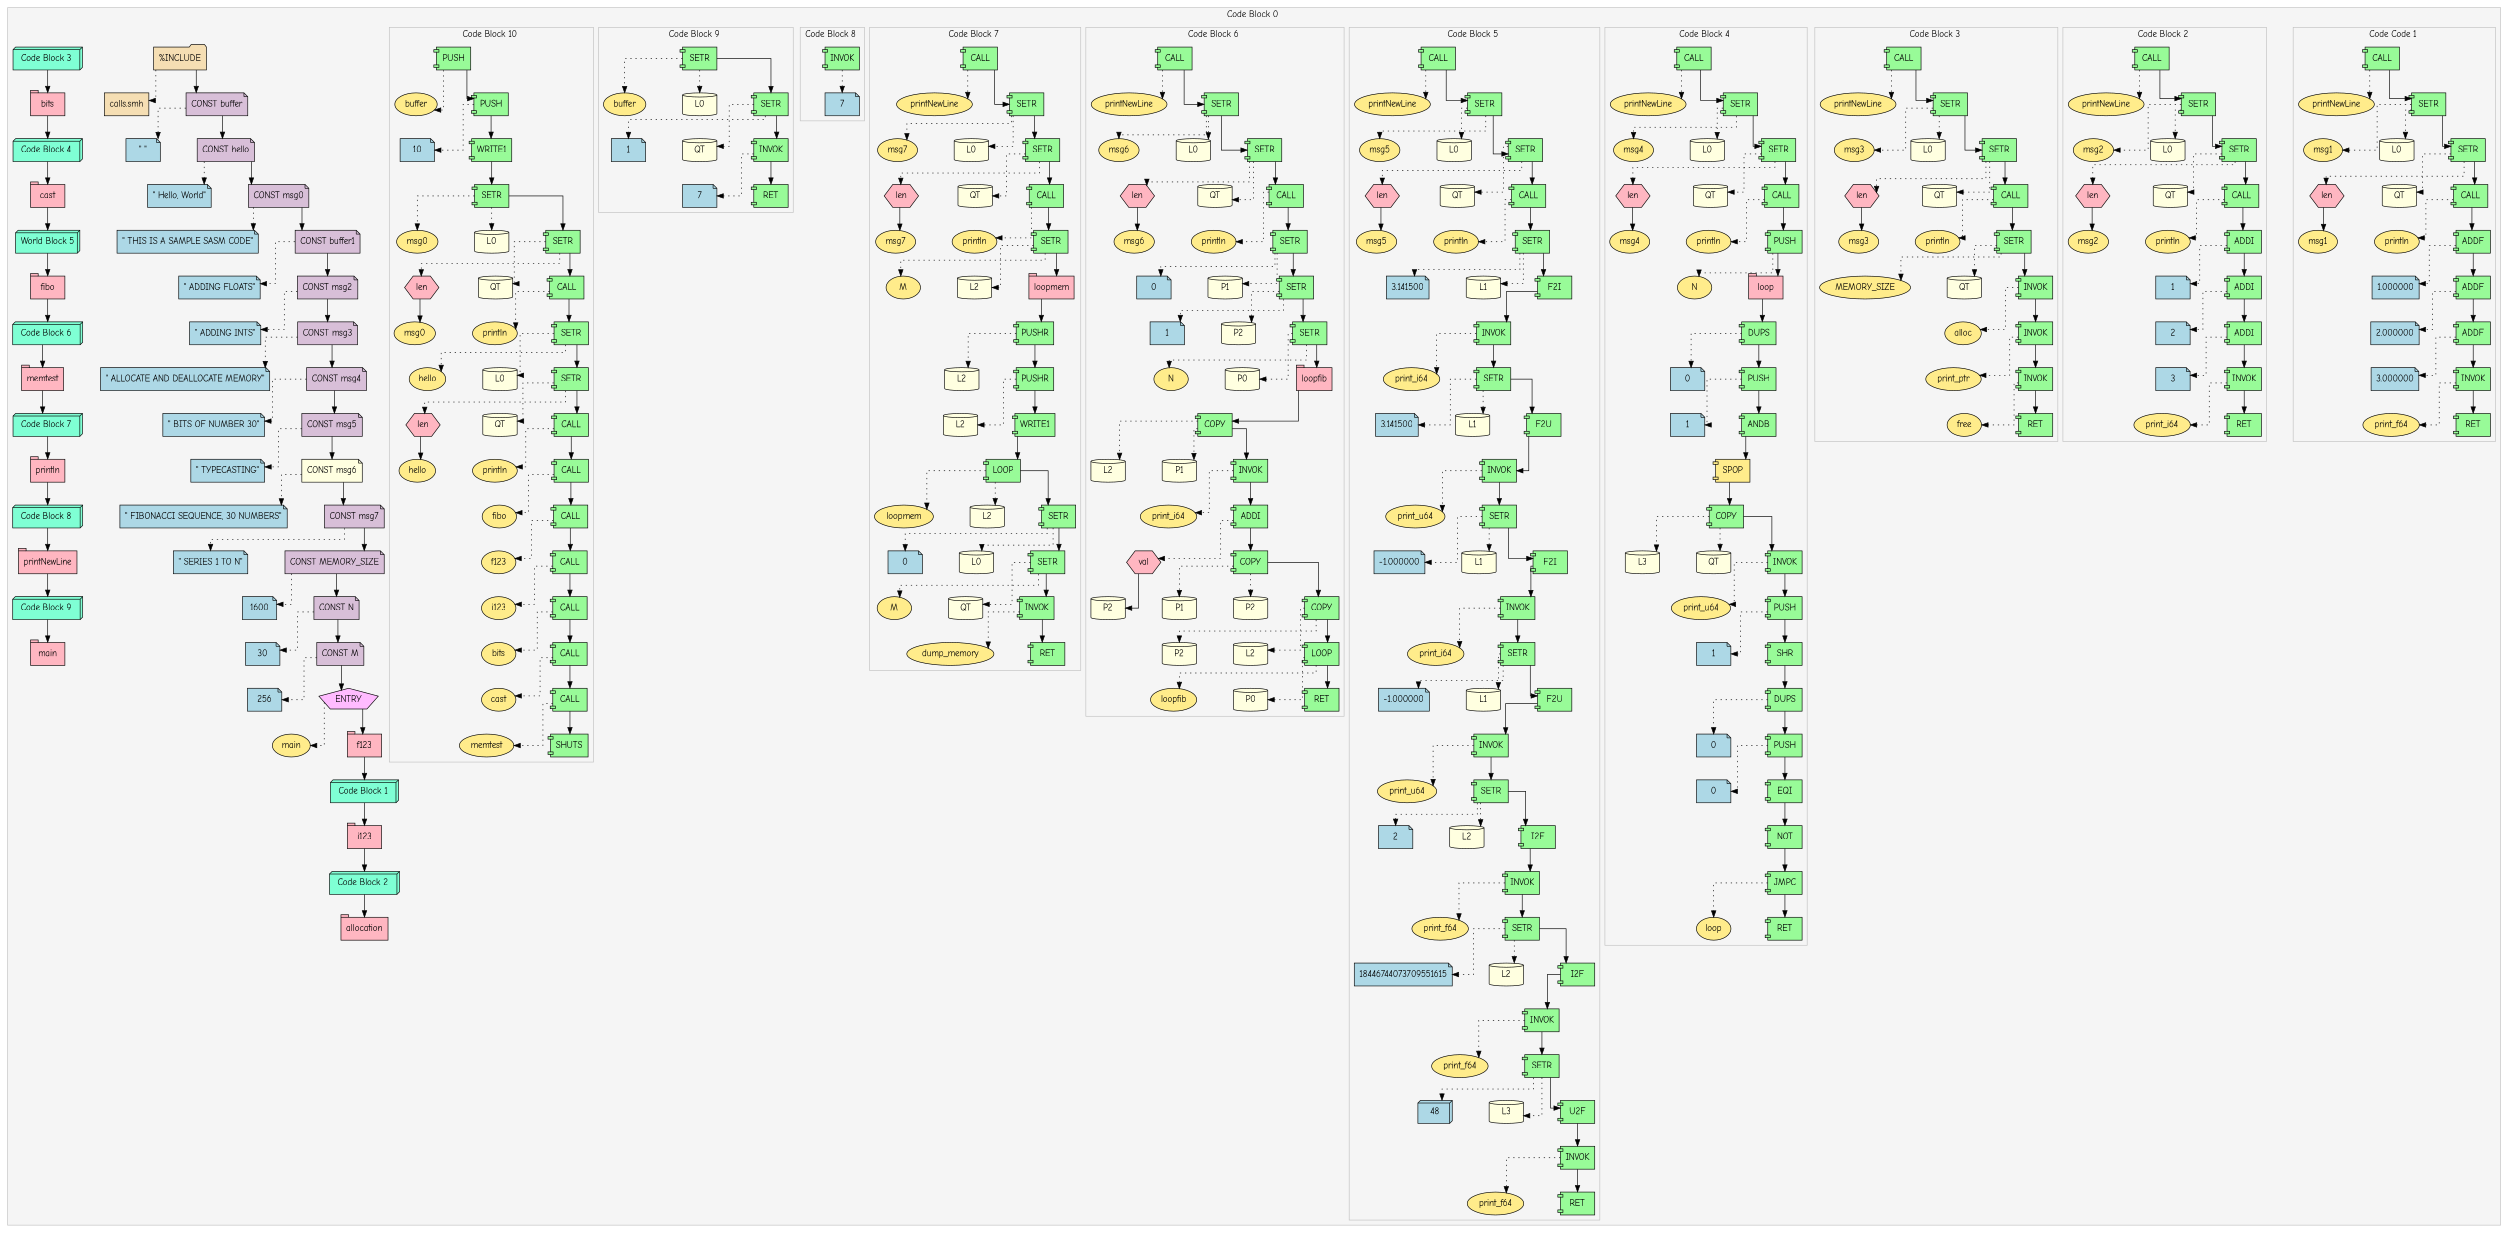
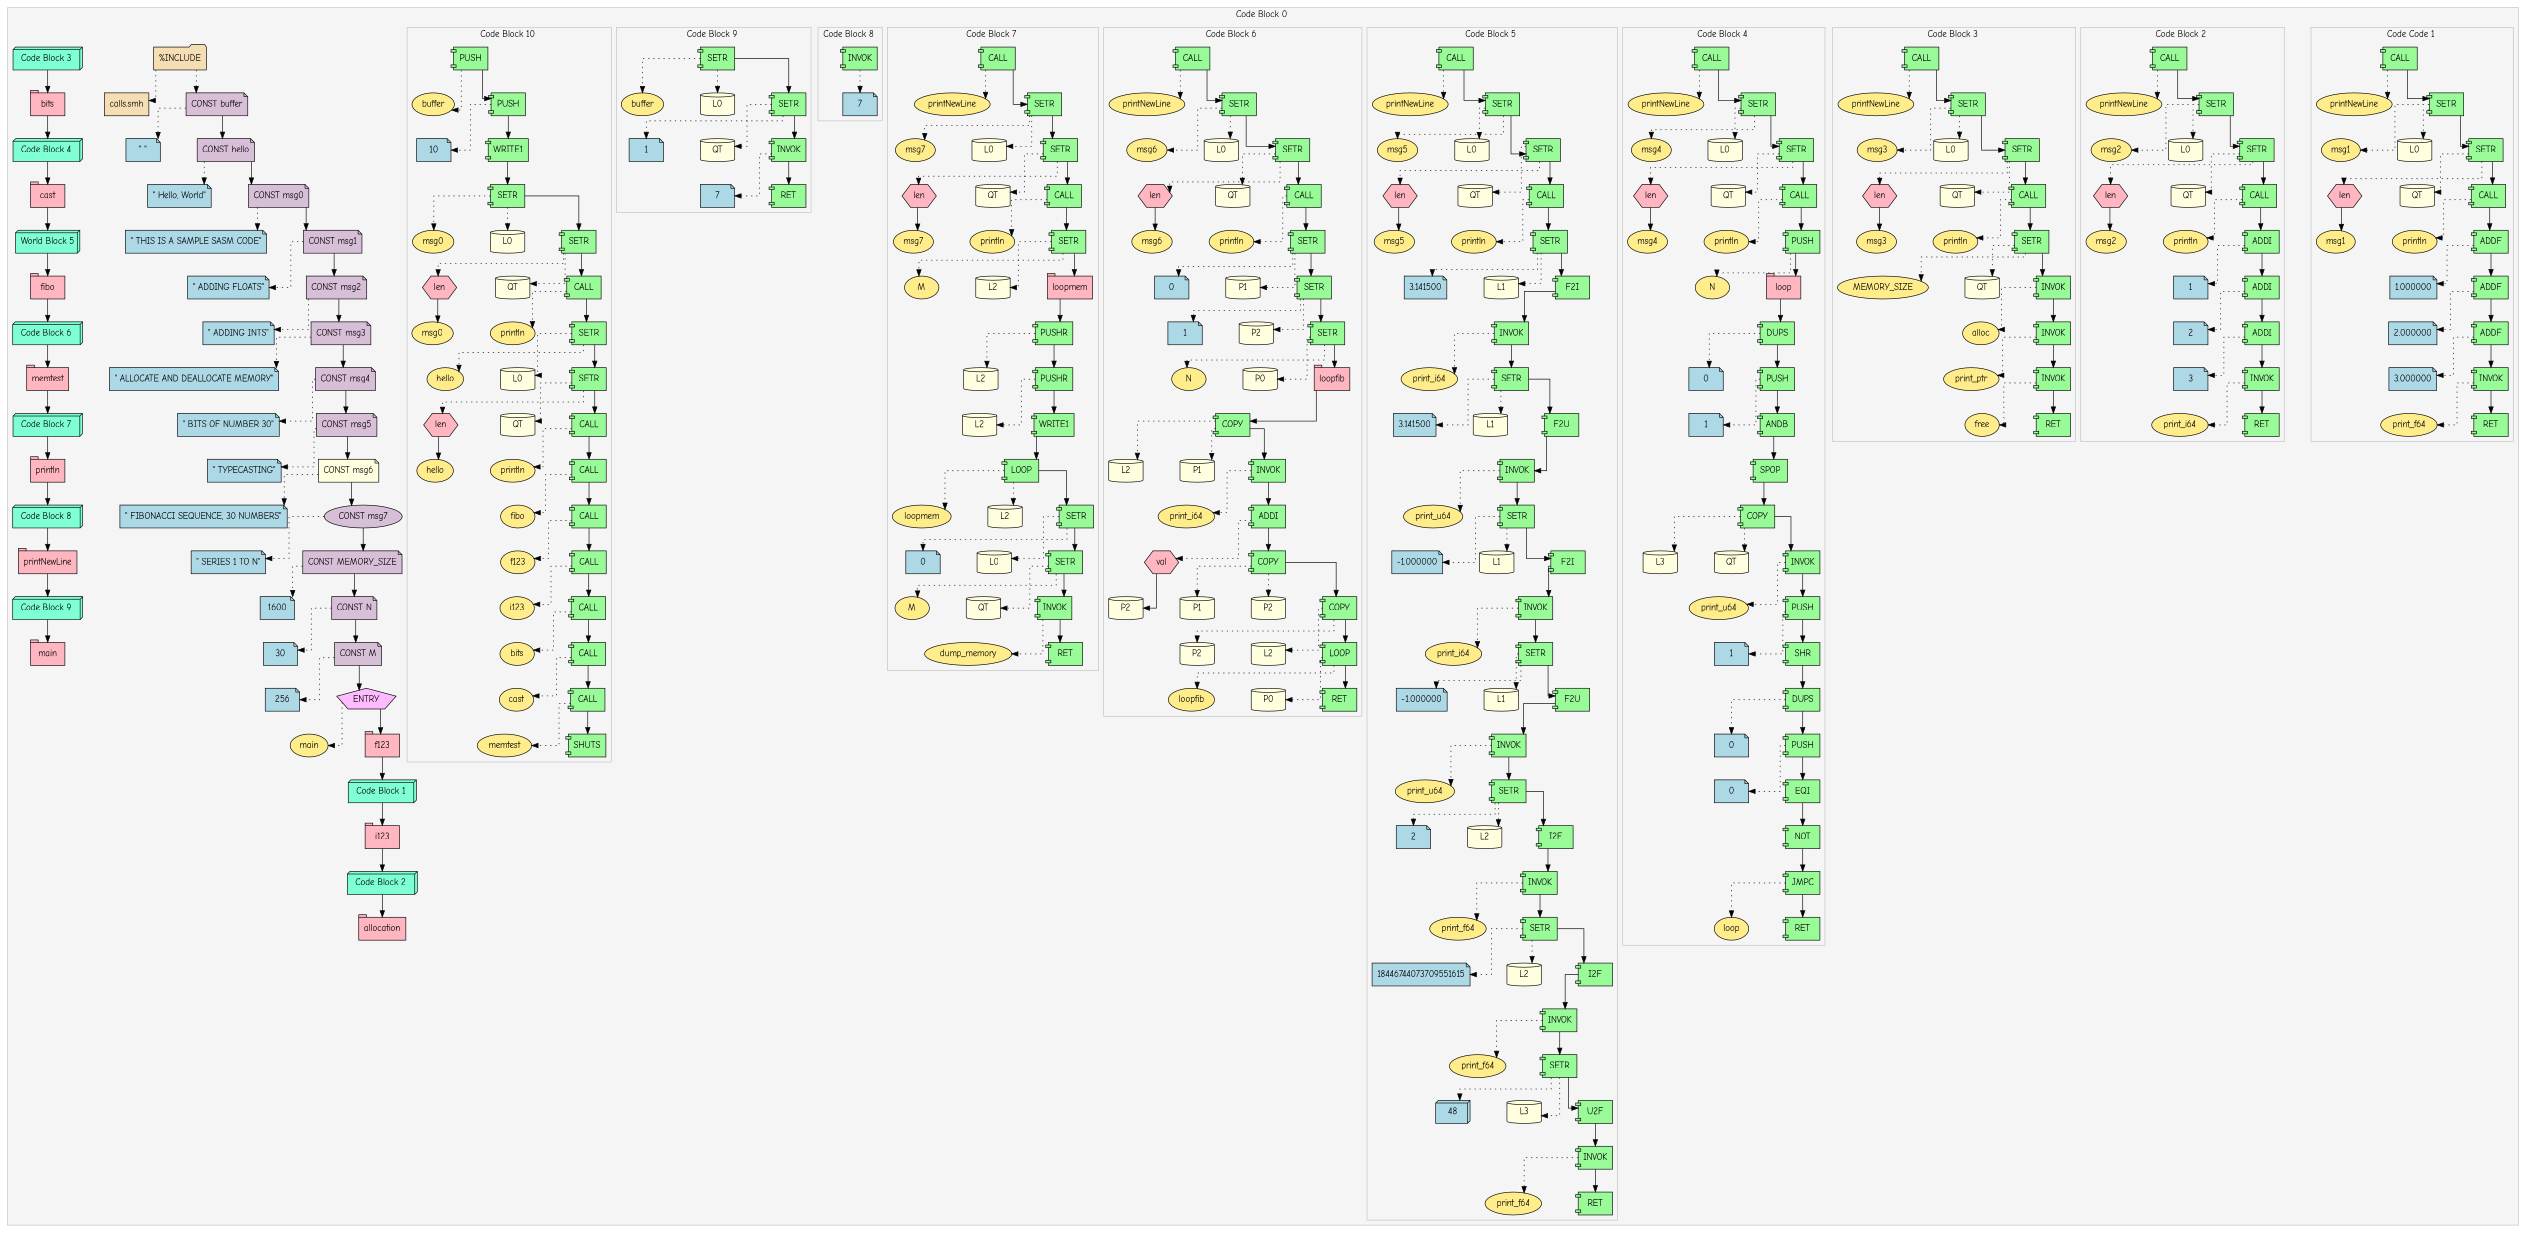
edge "%INCLUDE" -> "CONST buffer": style solid -> dotted
node "CONST buffer1": label "CONST buffer1" -> "CONST msg1"
node "SPOP": fillcolor lightgoldenrod1 -> palegreen
node "CONST msg7": shape note -> ellipse
